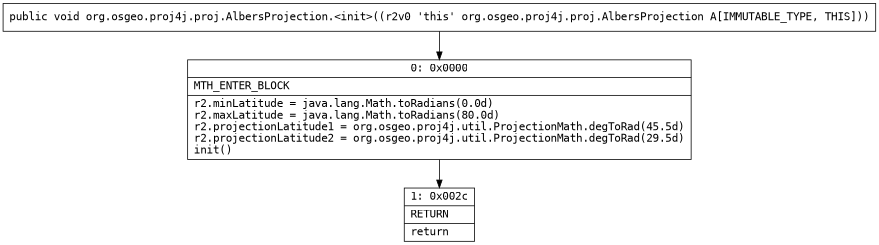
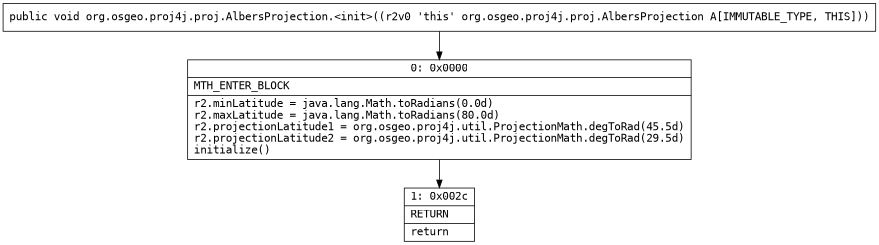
node "0: 0x0000": text "init()" -> "initialize()"
